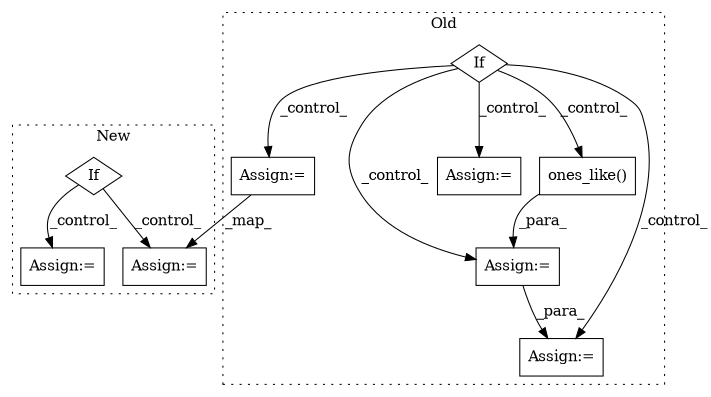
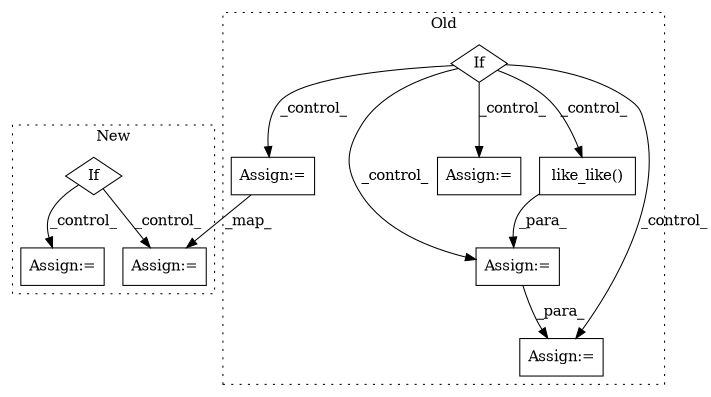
node "ones_like()": label "ones_like()" -> "like_like()"
